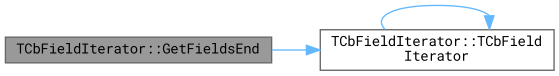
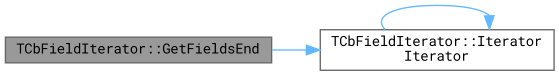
node "TCbFieldIterator::TCbField Iterator": label "TCbFieldIterator::TCbField Iterator" -> "TCbFieldIterator::Iterator Iterator"
